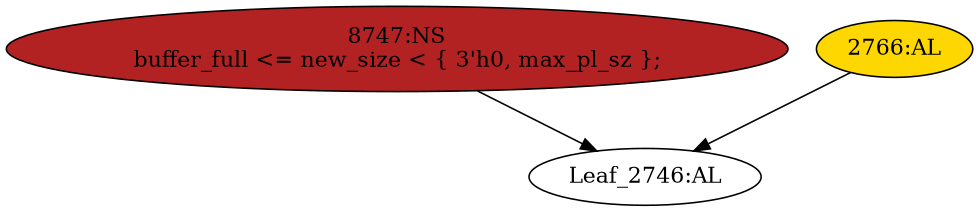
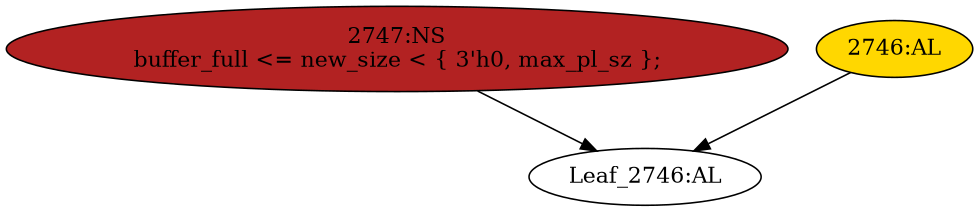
node "8747:NS buffer_full <= new_size < { 3'h0, max_pl_sz };": label "8747:NS buffer_full <= new_size < { 3'h0, max_pl_sz };" -> "2747:NS buffer_full <= new_size < { 3'h0, max_pl_sz };"
node "2766:AL": label "2766:AL" -> "2746:AL"
